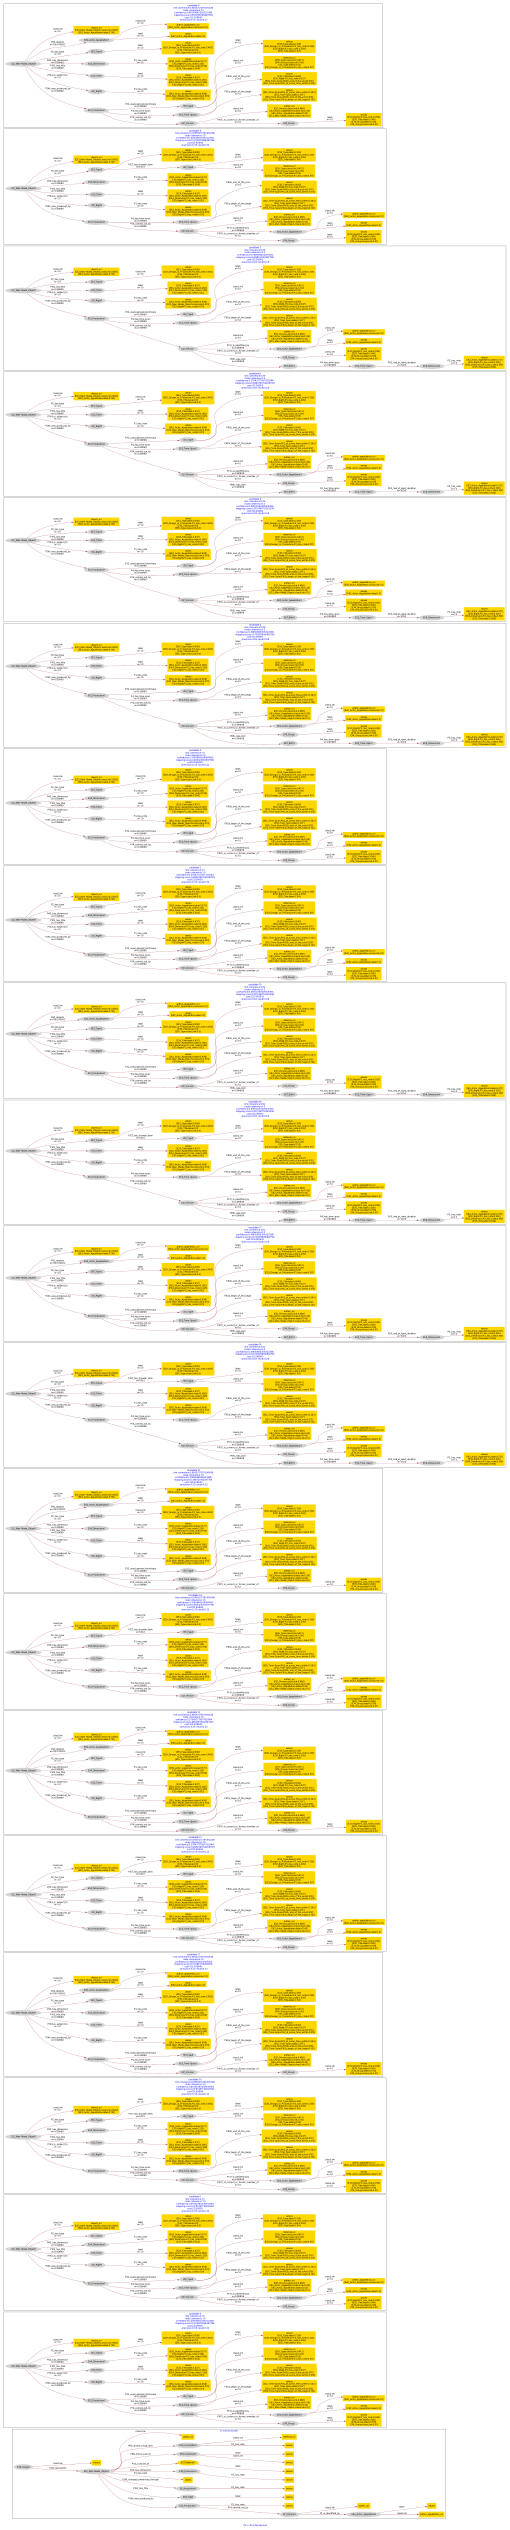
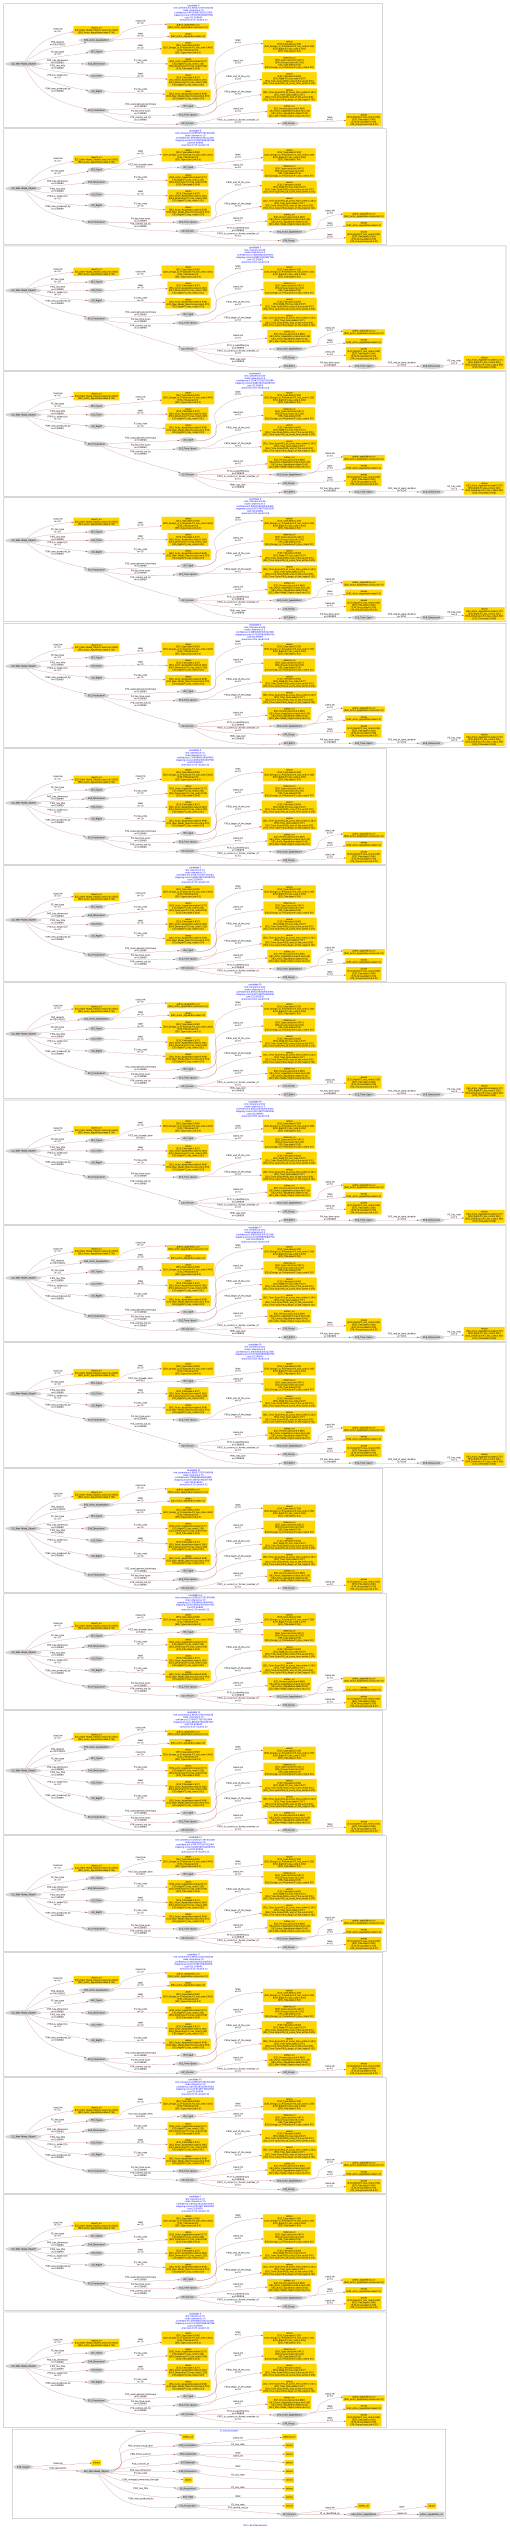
node "E57_Material1": fillcolor gold -> lightgray
node "author_appellation_uri": fillcolor gold -> lightgray
